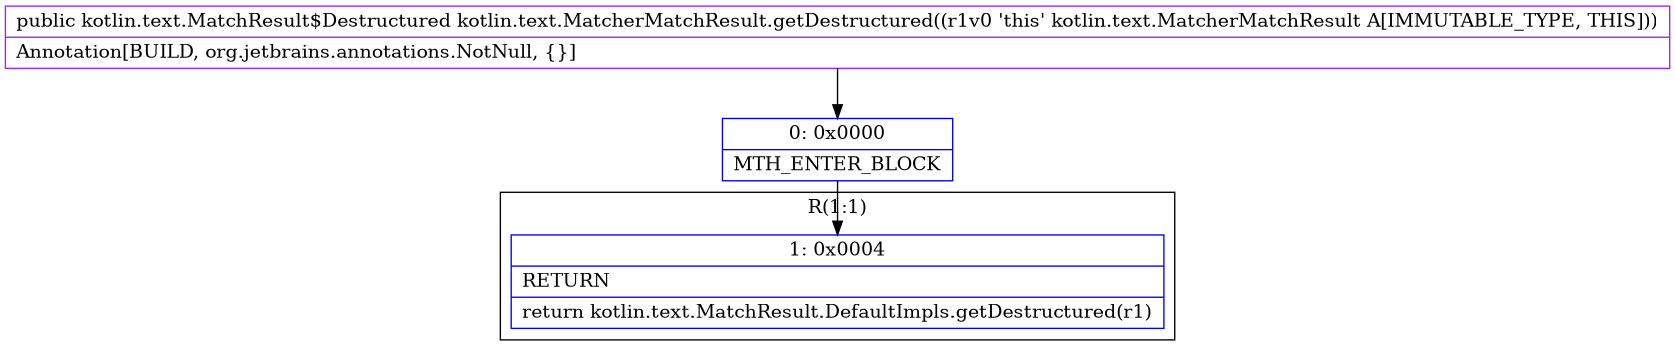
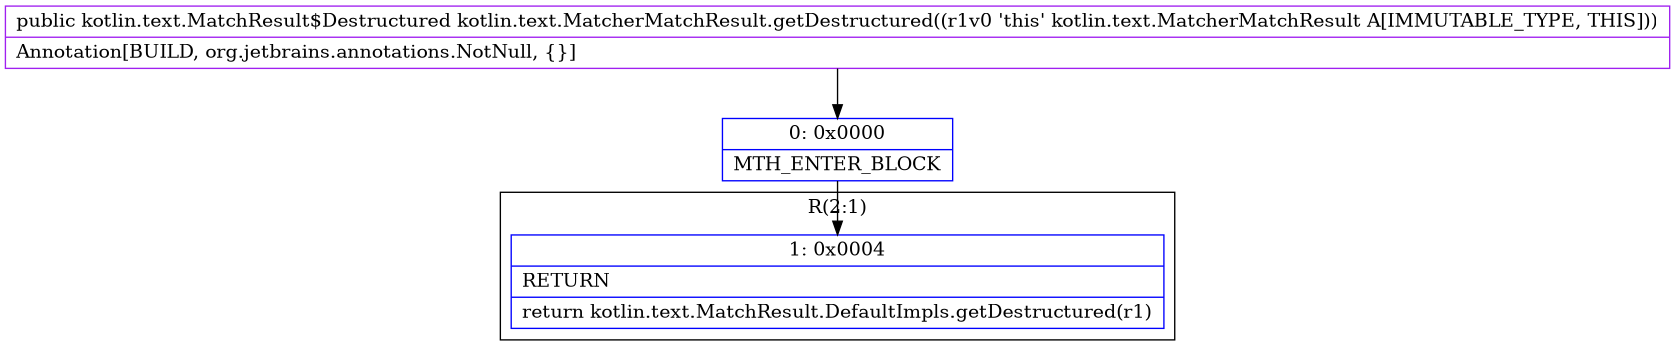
cluster "R(1:1)": label "R(1:1)" -> "R(2:1)"
